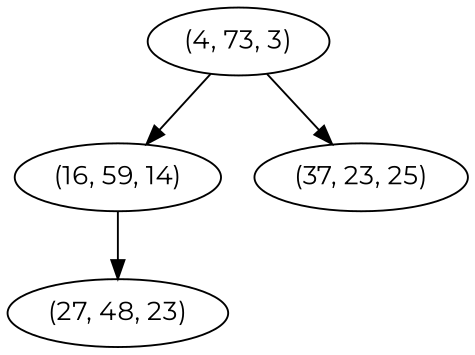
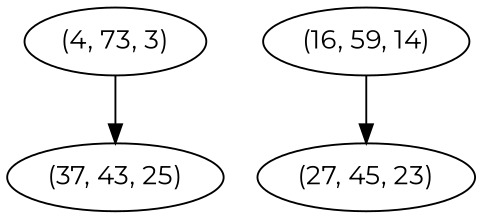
edge "(4, 73, 3)" -> "(16, 59, 14)": removed
node "(37, 23, 25)": label "(37, 23, 25)" -> "(37, 43, 25)"
node "(27, 48, 23)": label "(27, 48, 23)" -> "(27, 45, 23)"
